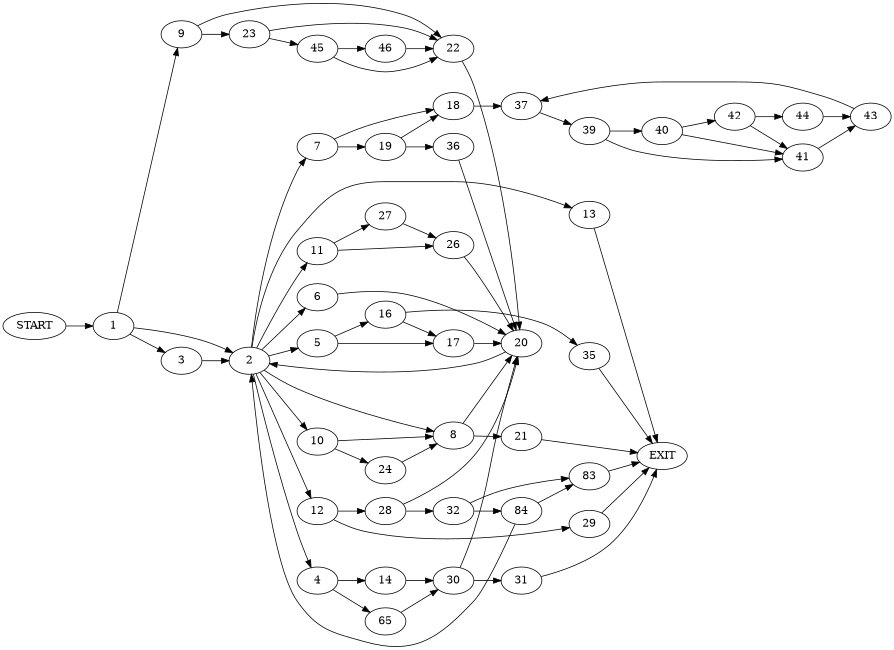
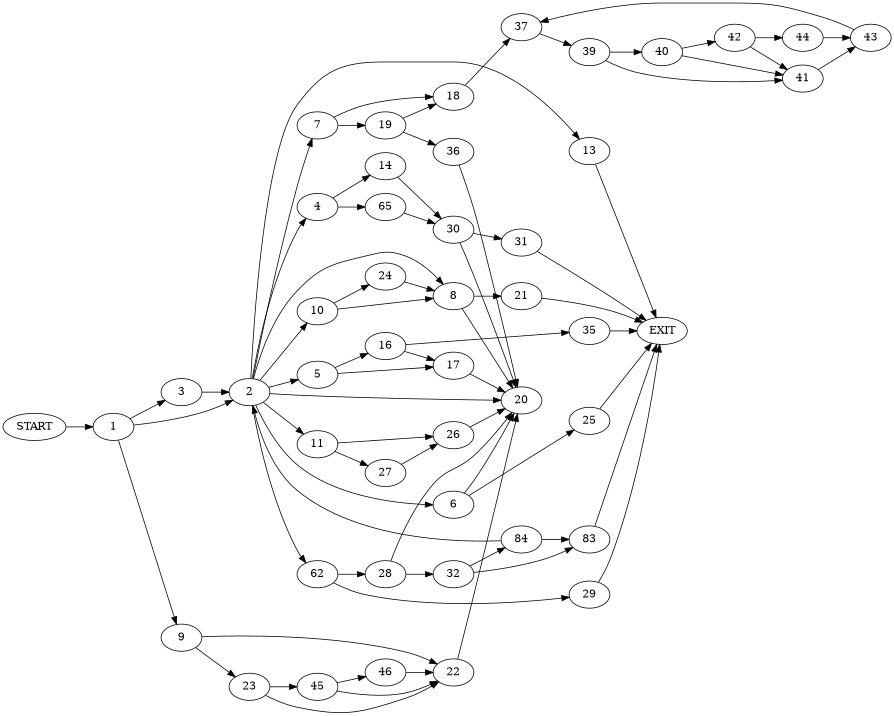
edge "20" -> "2": reversed
node "25": added
node "12": label "12" -> "62"
